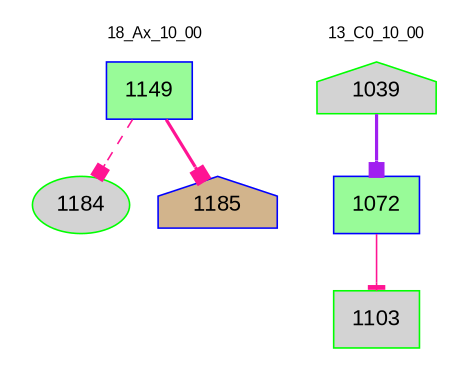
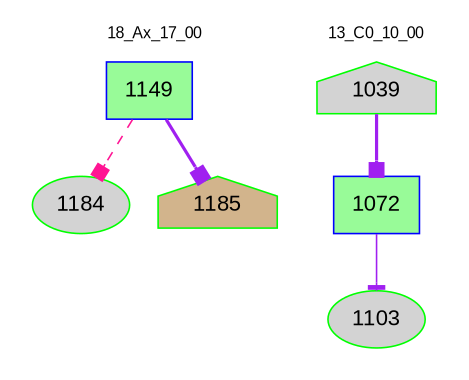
cluster "18_Ax_10_00": label "18_Ax_10_00" -> "18_Ax_17_00"
edge "1149" -> "1185": color deeppink -> purple
node "1185": color blue -> green
edge "1072" -> "1103": color deeppink -> purple
node "1103": shape box -> ellipse
